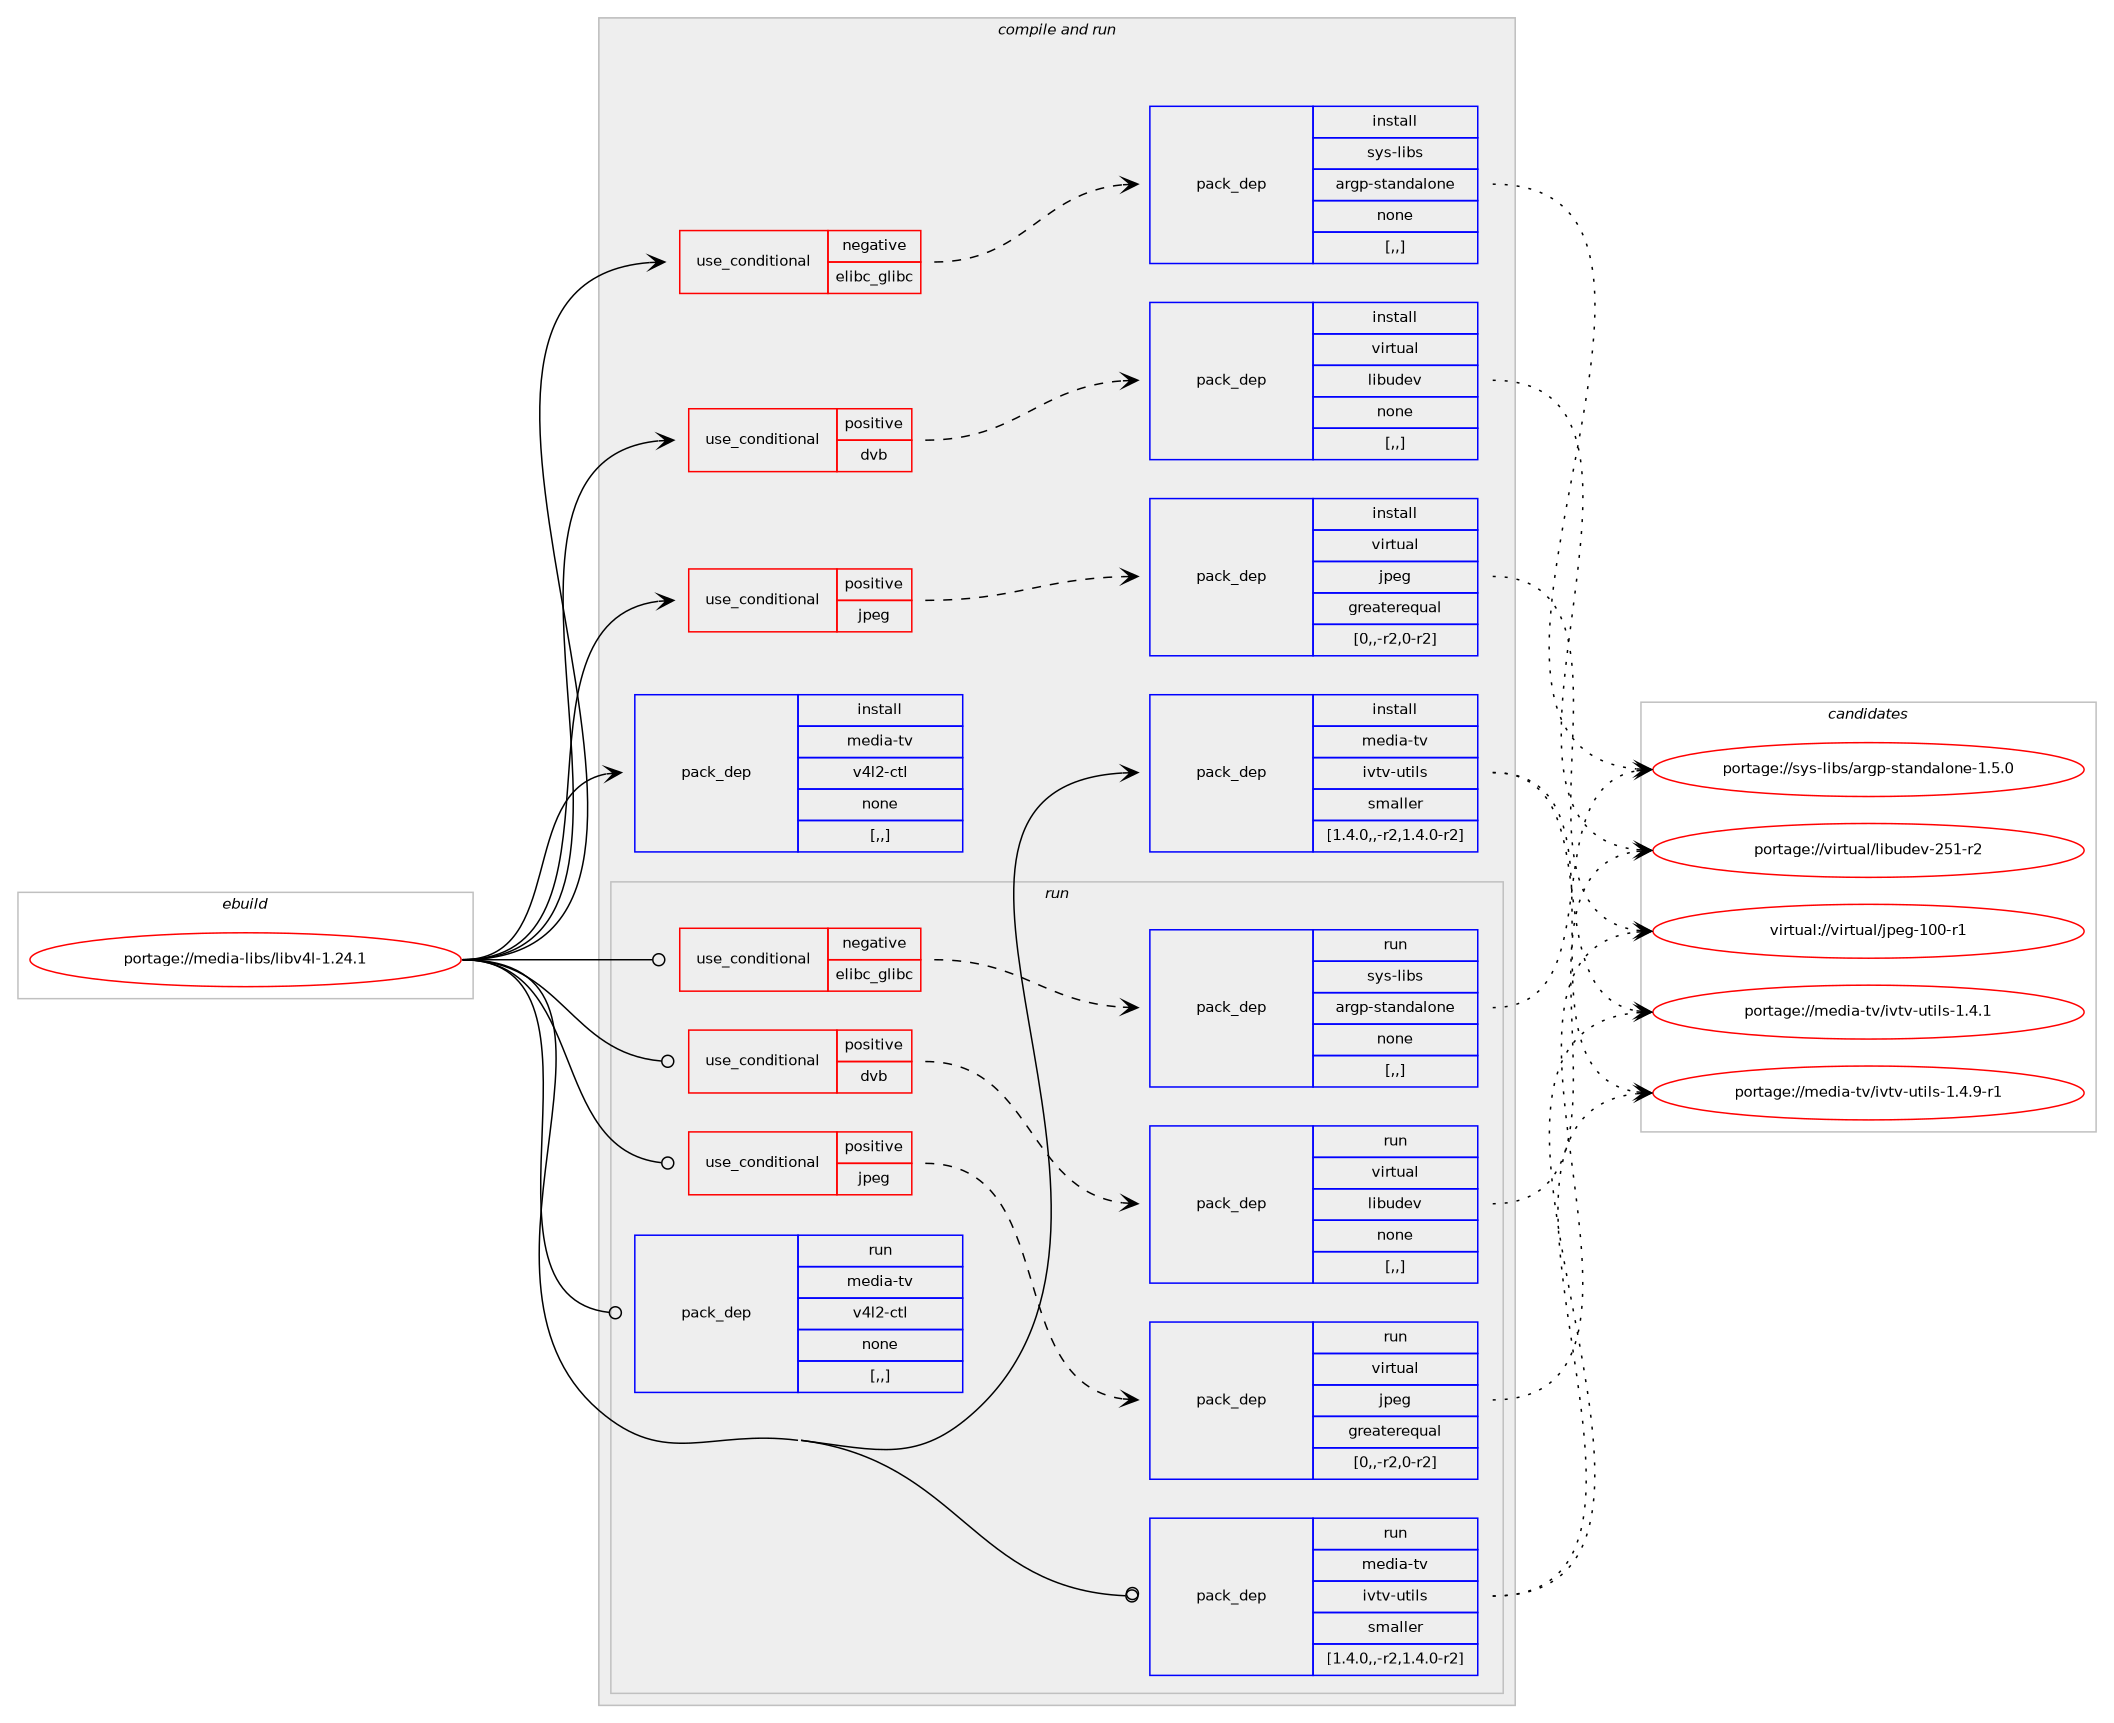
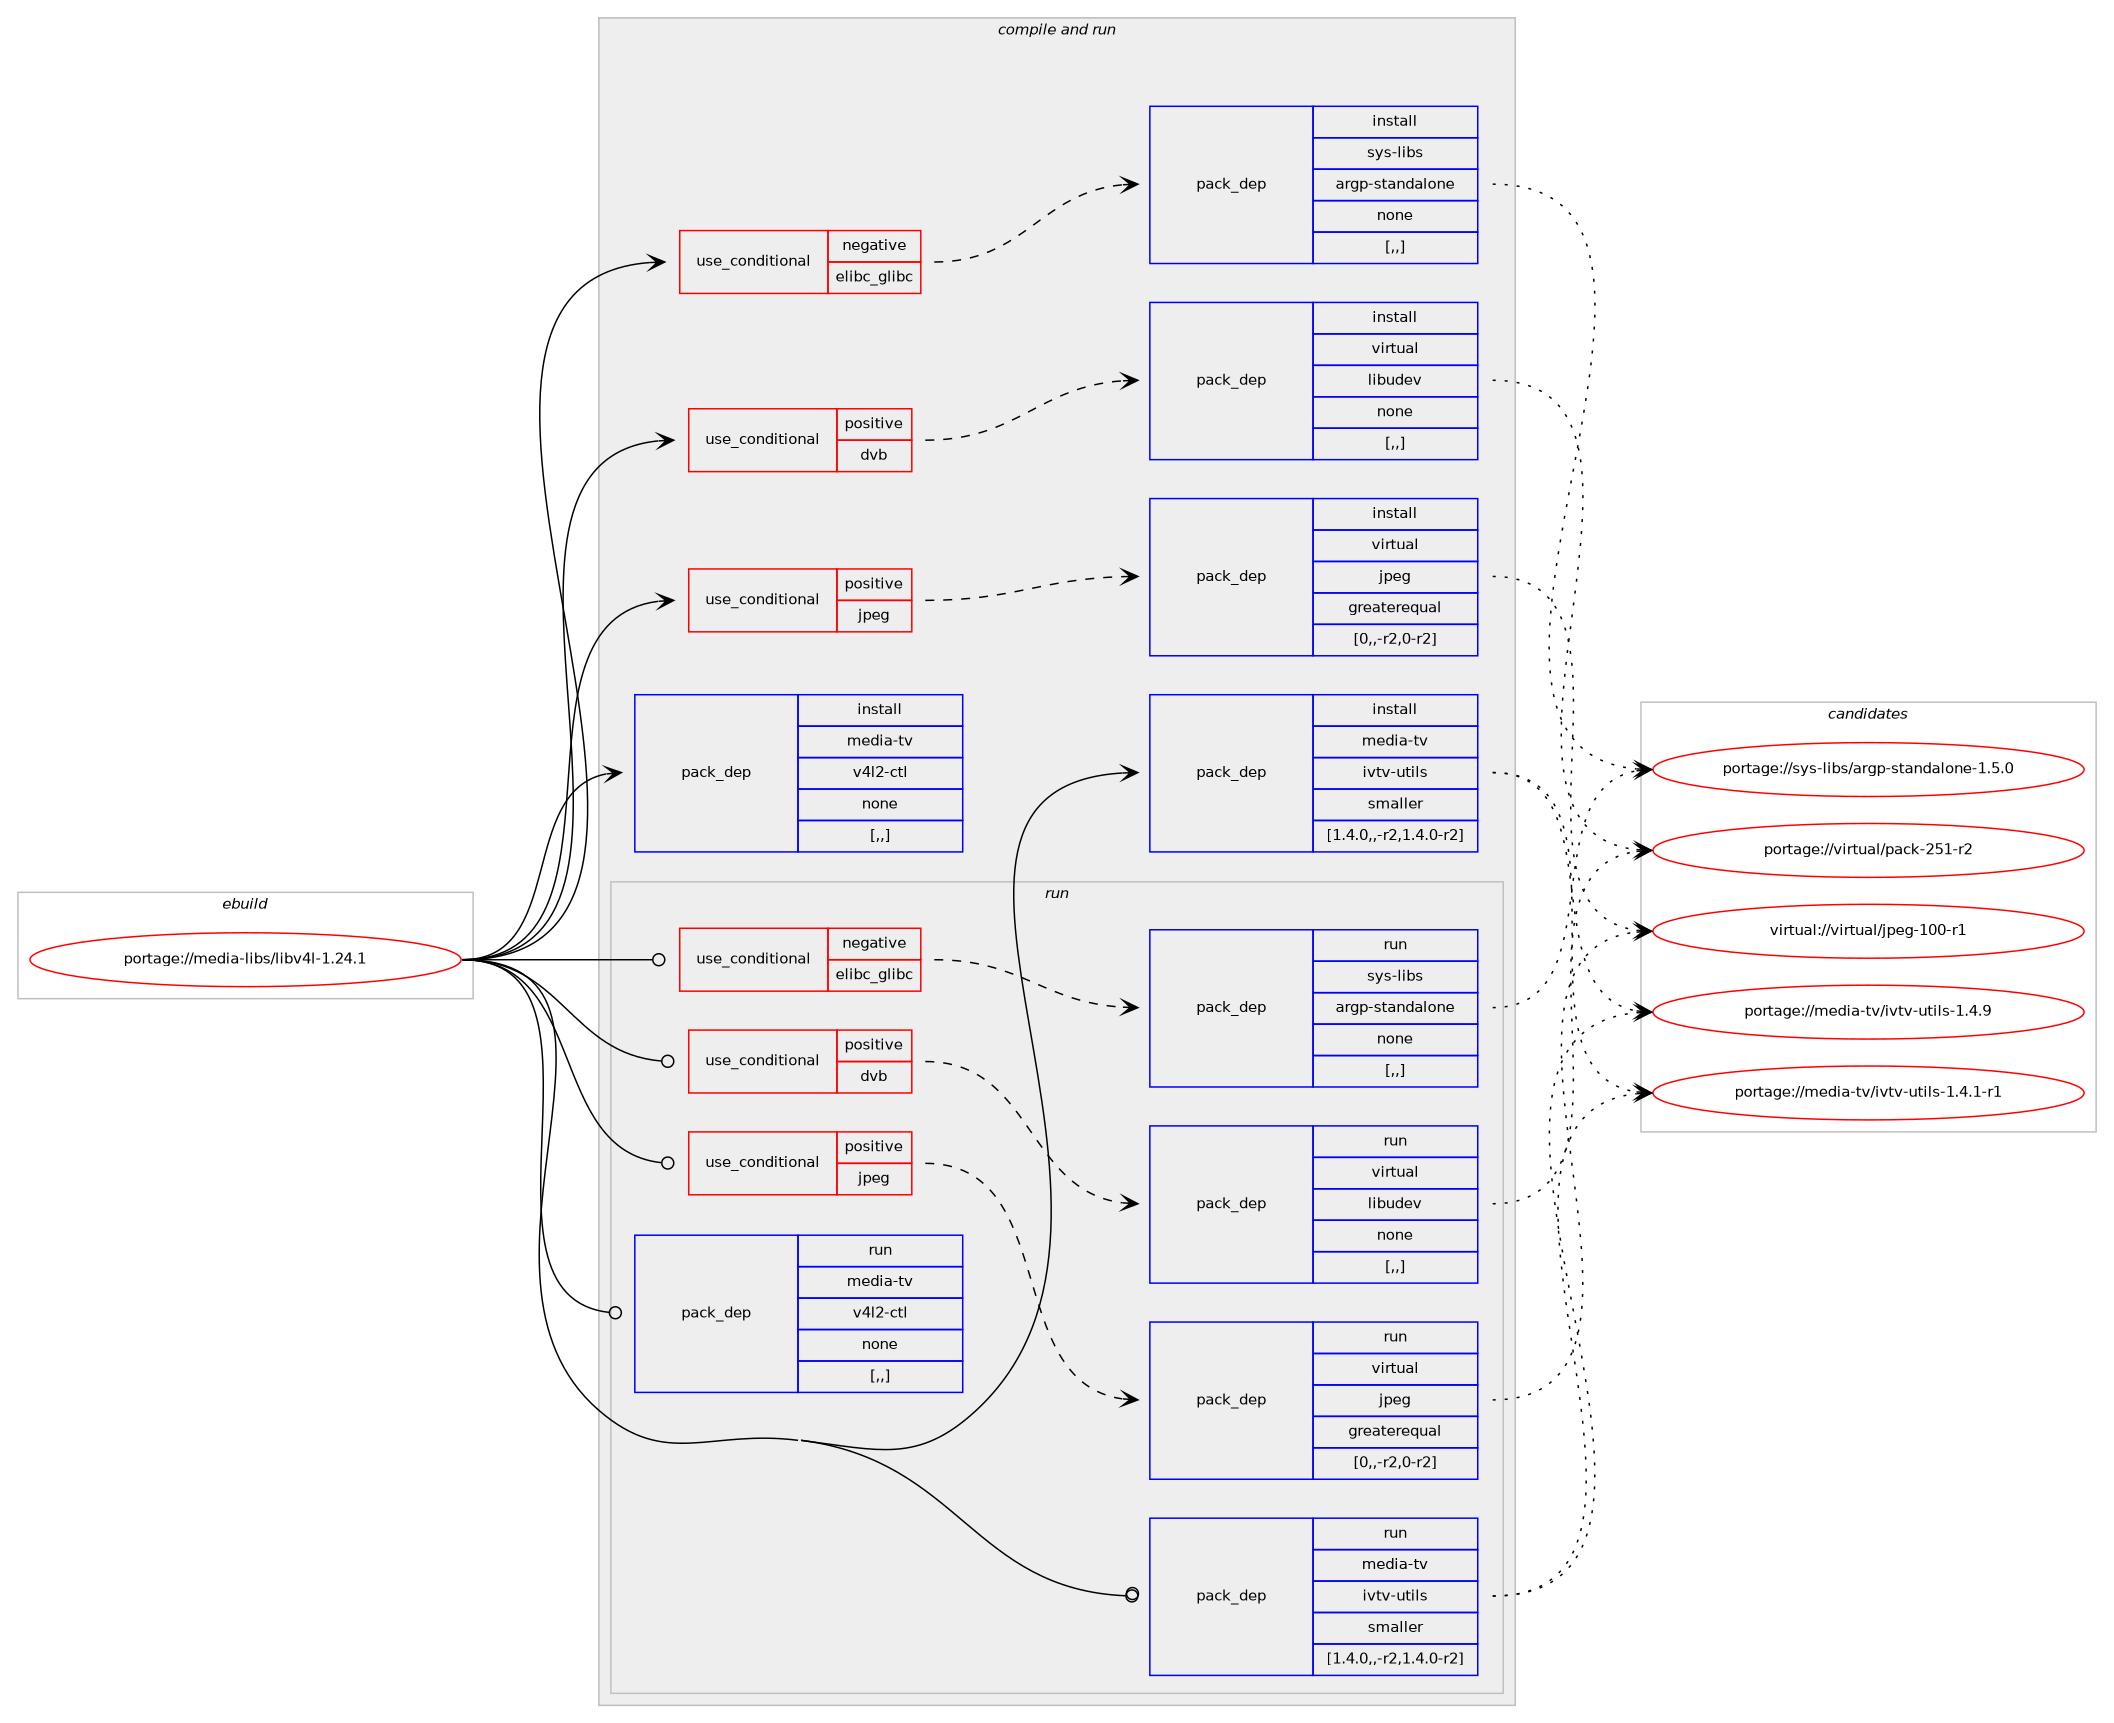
node "portage://virtual/libudev-251-r2": label "portage://virtual/libudev-251-r2" -> "portage://virtual/pack-251-r2"
node "portage://media-tv/ivtv-utils-1.4.1": label "portage://media-tv/ivtv-utils-1.4.1" -> "portage://media-tv/ivtv-utils-1.4.9"
node "portage://media-tv/ivtv-utils-1.4.9-r1": label "portage://media-tv/ivtv-utils-1.4.9-r1" -> "portage://media-tv/ivtv-utils-1.4.1-r1"
